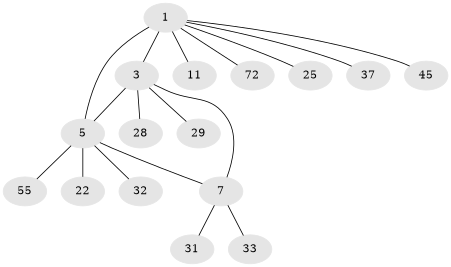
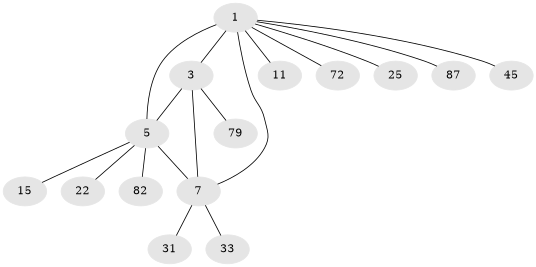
node "37": label "37" -> "87"
edge "1" -- "7": added
node "28": removed
node "29": label "29" -> "79"
node "55": label "55" -> "15"
node "32": label "32" -> "82"
